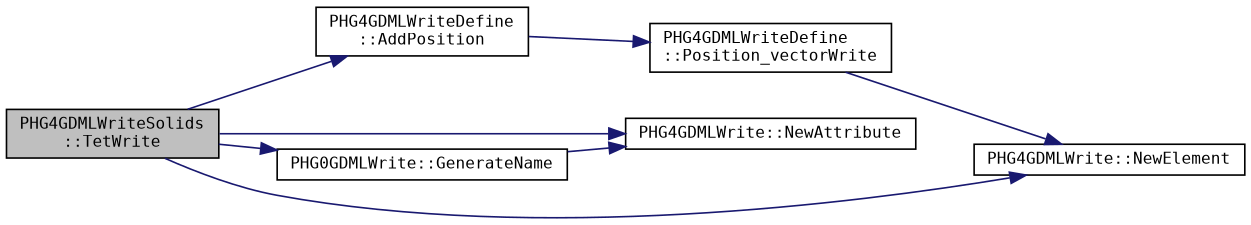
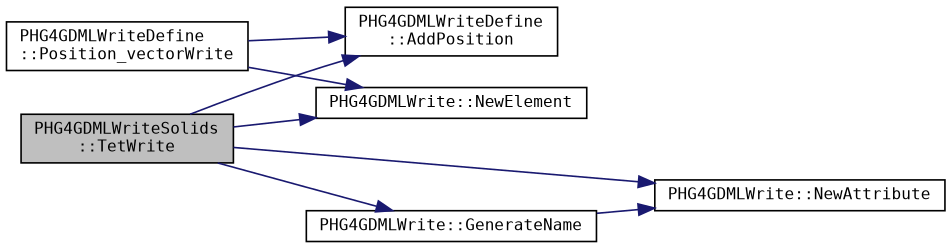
edge "PHG4GDMLWriteDefine ::AddPosition" -> "PHG4GDMLWriteDefine ::Position_vectorWrite": reversed
node "PHG0GDMLWrite::GenerateName": label "PHG0GDMLWrite::GenerateName" -> "PHG4GDMLWrite::GenerateName"
